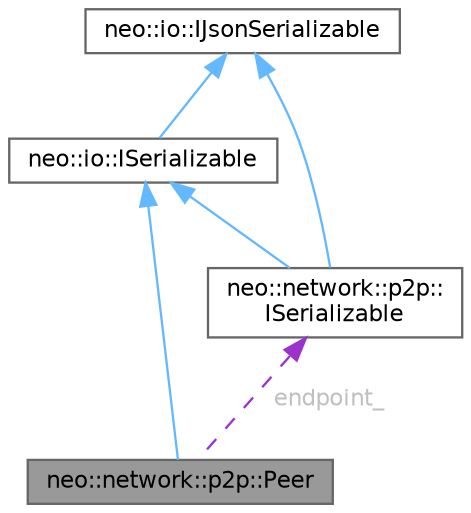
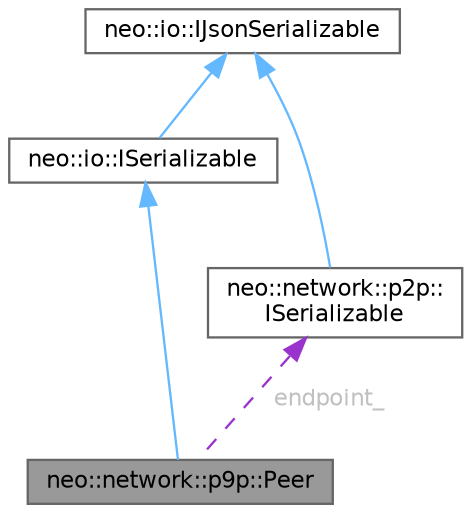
edge "neo::network::p2p:: ISerializable" -> "neo::io::ISerializable": removed
node "neo::network::p2p::Peer": label "neo::network::p2p::Peer" -> "neo::network::p9p::Peer"
